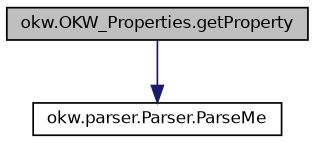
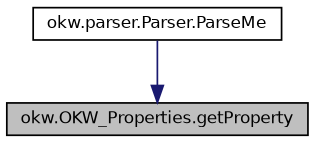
edge "okw.OKW_Properties.getProperty" -> "okw.parser.Parser.ParseMe": reversed
